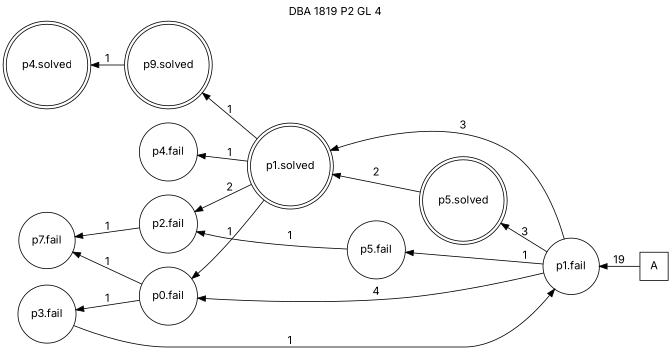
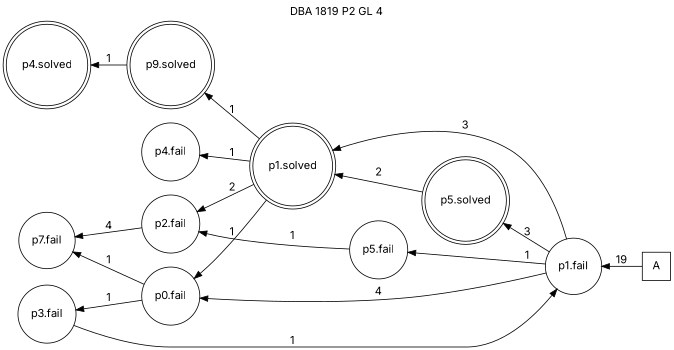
edge "p2.fail" -> "p7.fail": label "1" -> "4"
